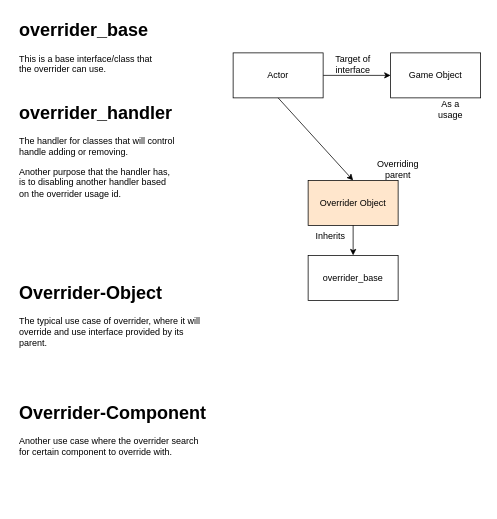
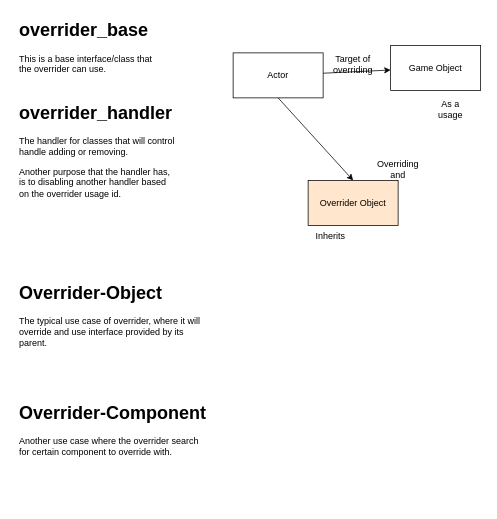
node "Target of interface": label "Target of interface" -> "Target of overriding"
node "Game Object": moved (435, 75) -> (435, 68)
node "Overriding parent": label "Overriding parent" -> "Overriding and"
edge "Inherits" -> "overrider_base": removed
node "overrider_base": removed
